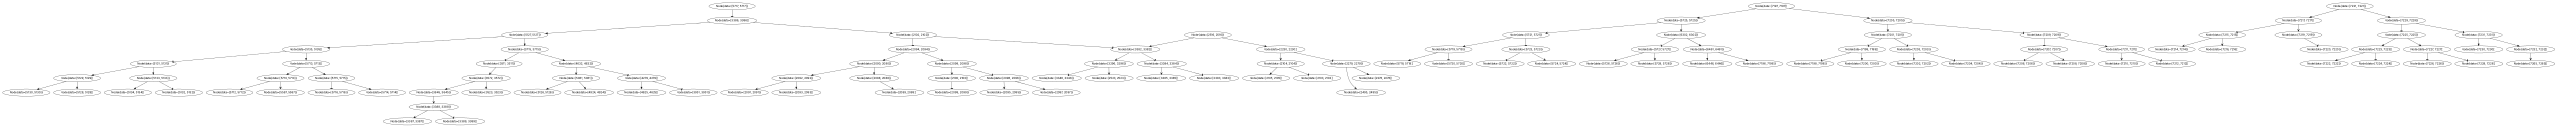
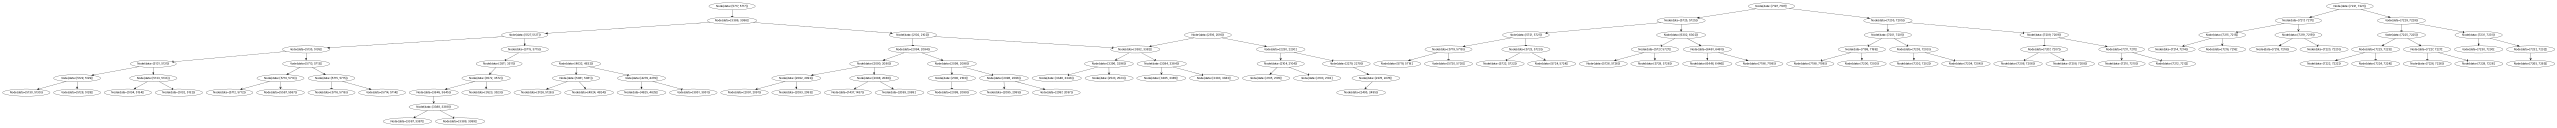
node "Node{data=[7218, 7218]}": added
edge "Node{data=[3715, 3715]}" -> "Node{data=[4632, 4632]}": removed
edge "Node{data=[2279, 2279]}" -> "Node{data=[2495, 2495]}": now "Node{data=[2276, 2276]}" -> "Node{data=[2495, 2495]}"
node "Node{data=[1437, 1437]}": added
